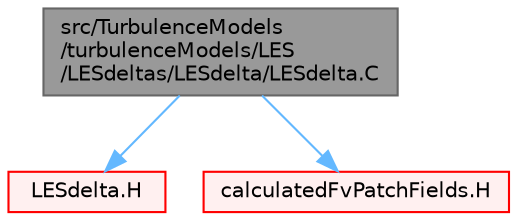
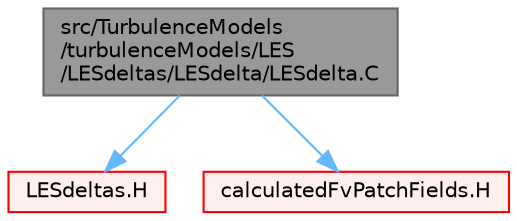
node "LESdelta.H": label "LESdelta.H" -> "LESdeltas.H"
